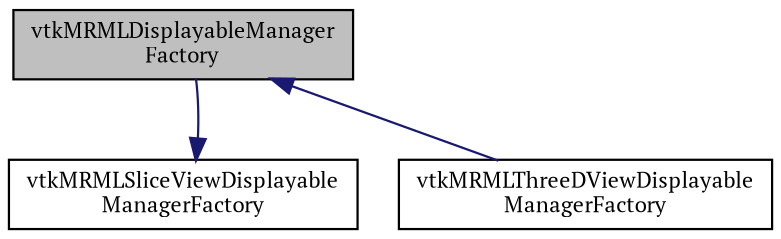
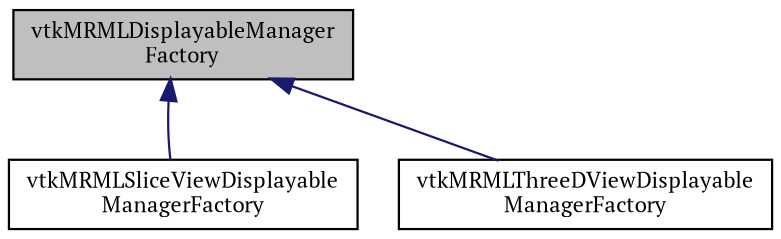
edge "vtkMRMLDisplayableManager Factory" -> "vtkMRMLSliceViewDisplayable ManagerFactory": reversed
